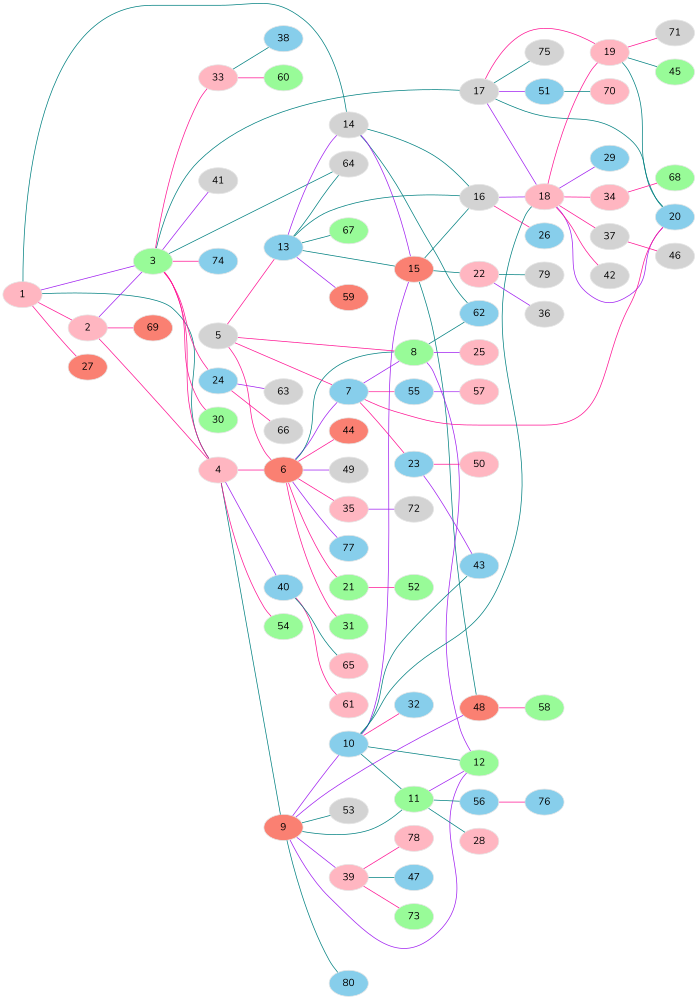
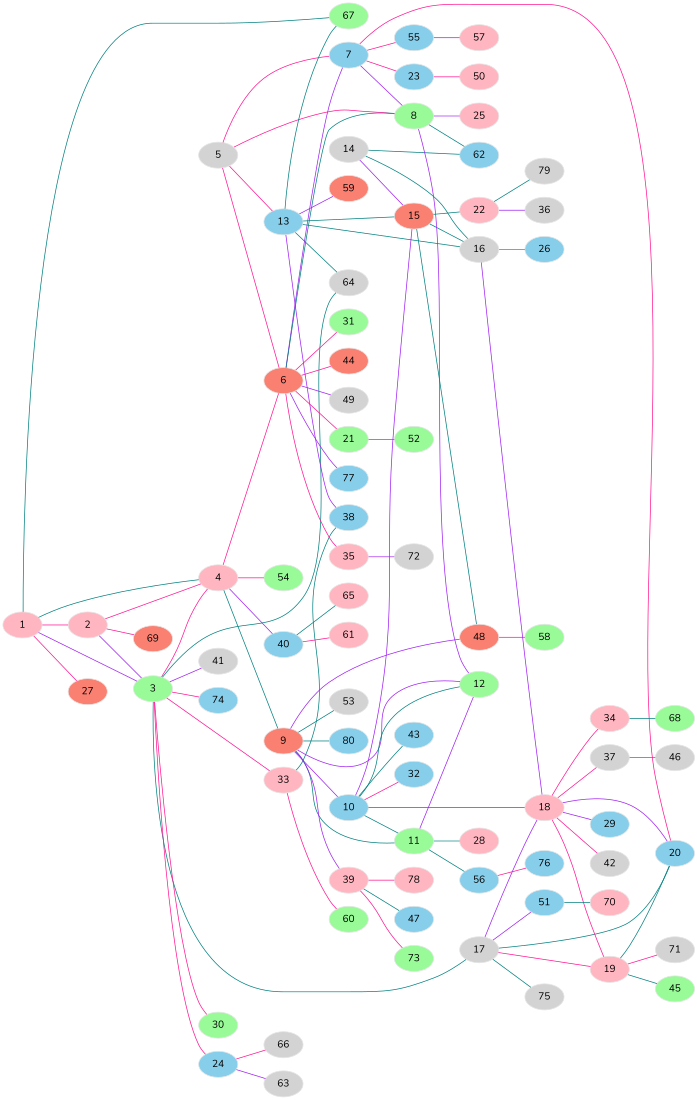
edge "14" -- "1": now "67" -- "1"
edge "14" -- "13": now "38" -- "13"
edge "68" -- "34": color deeppink -> teal
edge "23" -- "43": removed
